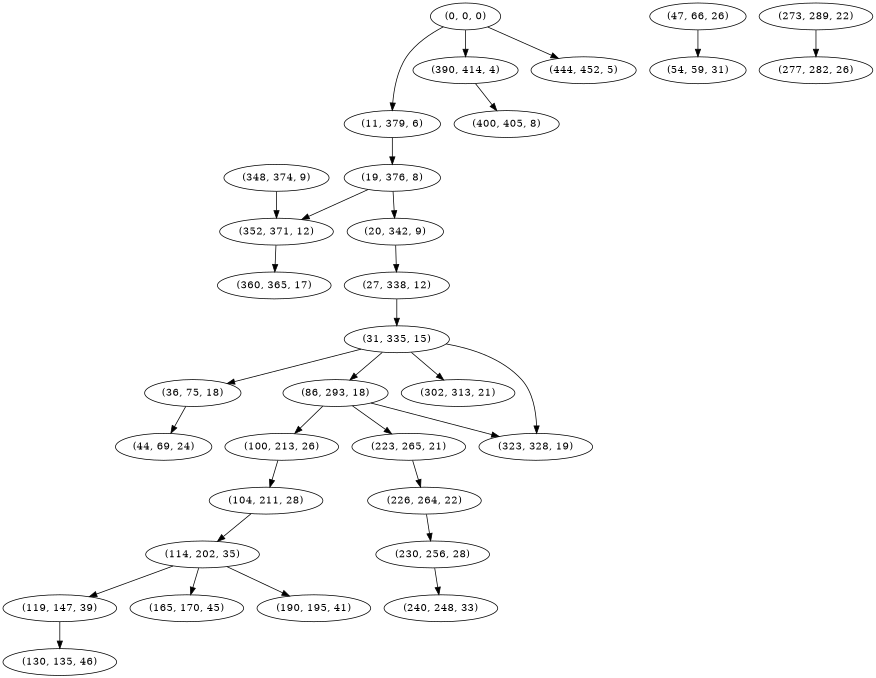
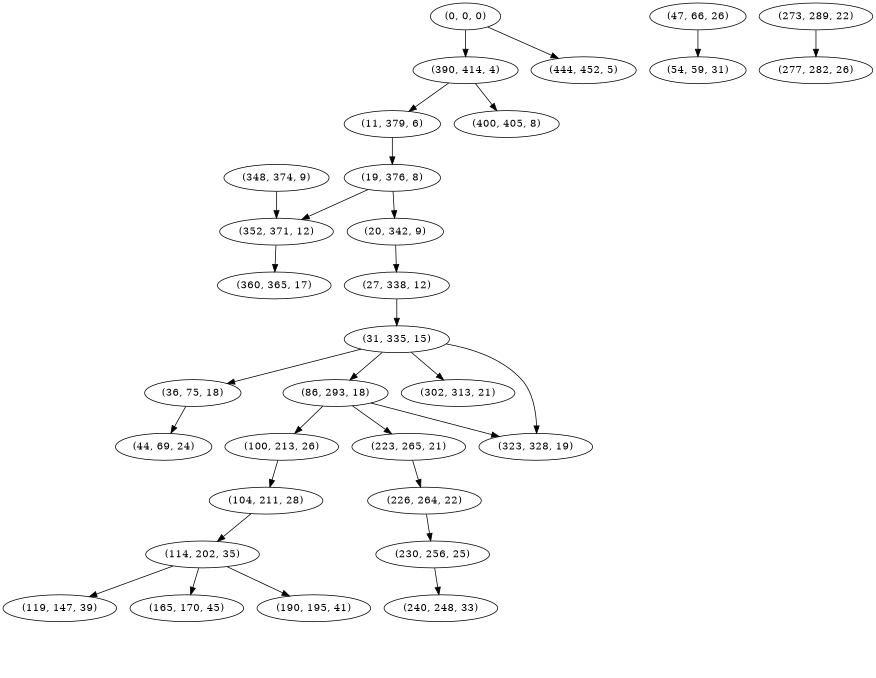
edge "(0, 0, 0)" -> "(11, 379, 6)": now "(390, 414, 4)" -> "(11, 379, 6)"
node "(230, 256, 28)": label "(230, 256, 28)" -> "(230, 256, 25)"
node "(130, 135, 46)": removed
